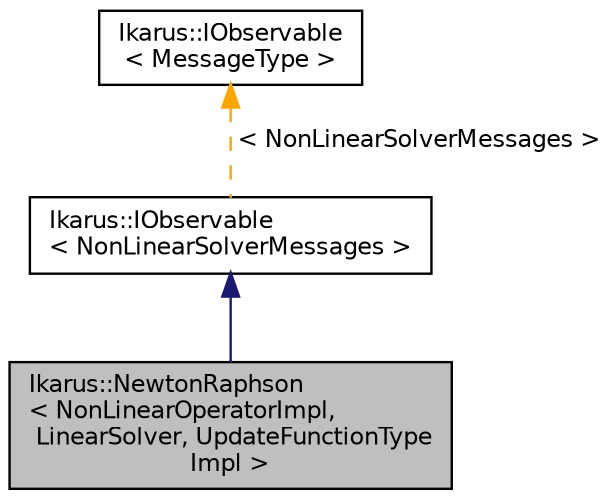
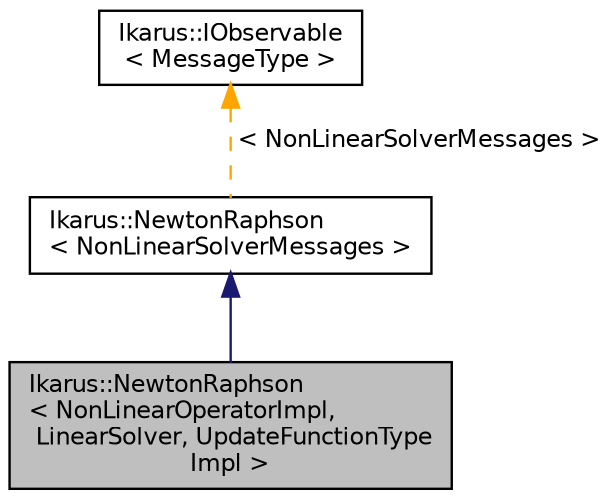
node "Ikarus::IObservable < NonLinearSolverMessages >": label "Ikarus::IObservable < NonLinearSolverMessages >" -> "Ikarus::NewtonRaphson < NonLinearSolverMessages >"
